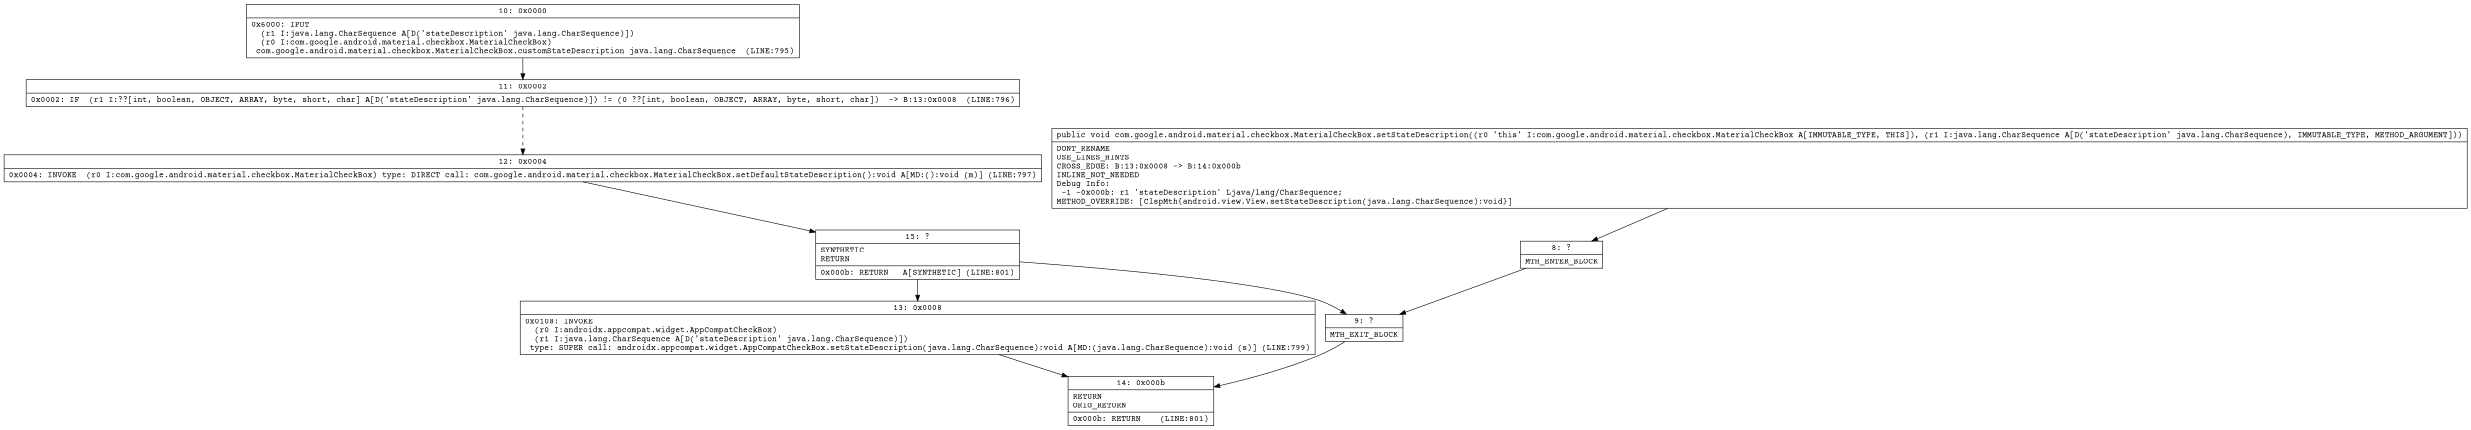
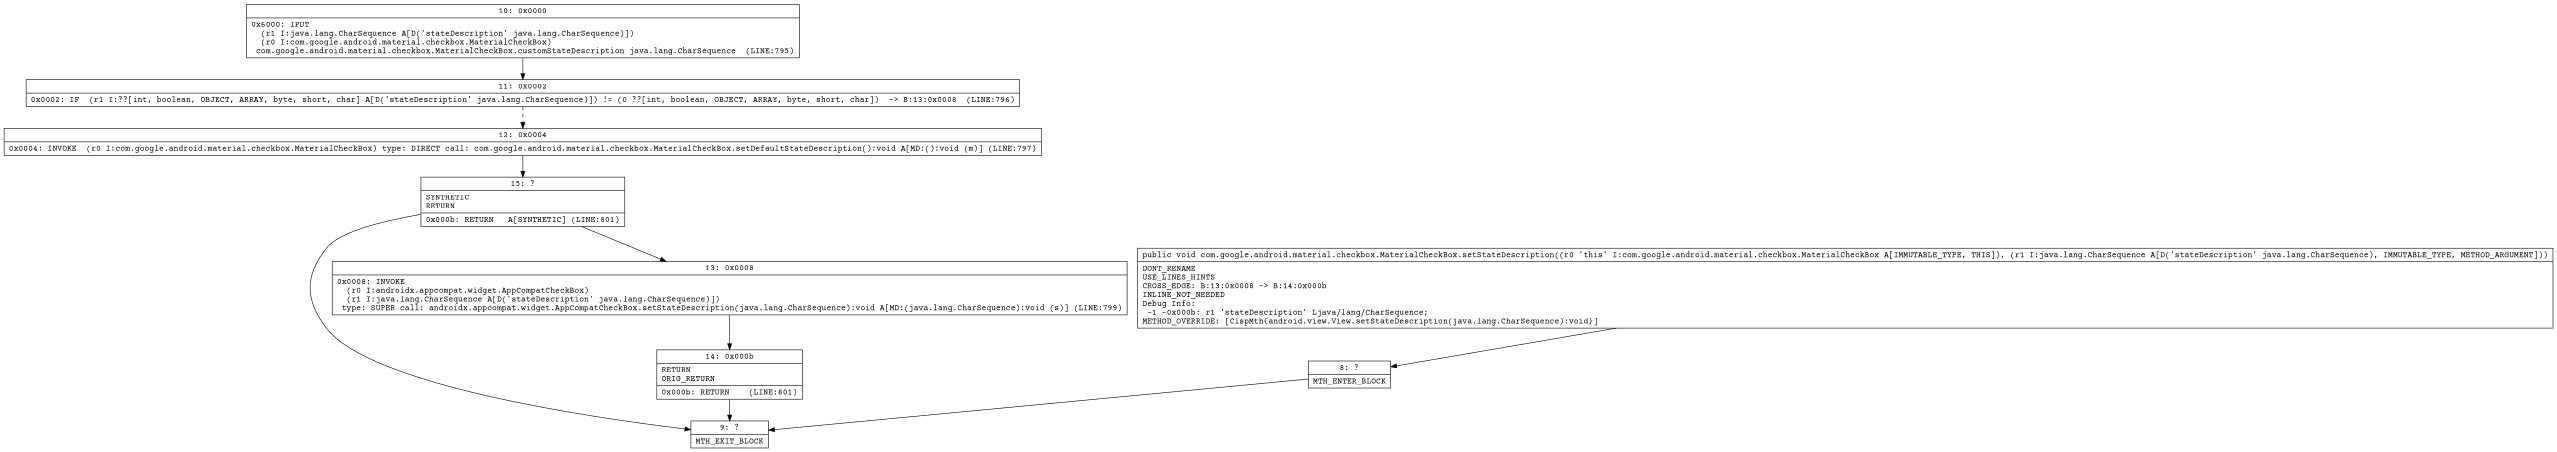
node "13: 0x0008": text "0x0108: INVOKE" -> "0x0008: INVOKE"
edge "9: ?" -> "14: 0x000b": reversed
